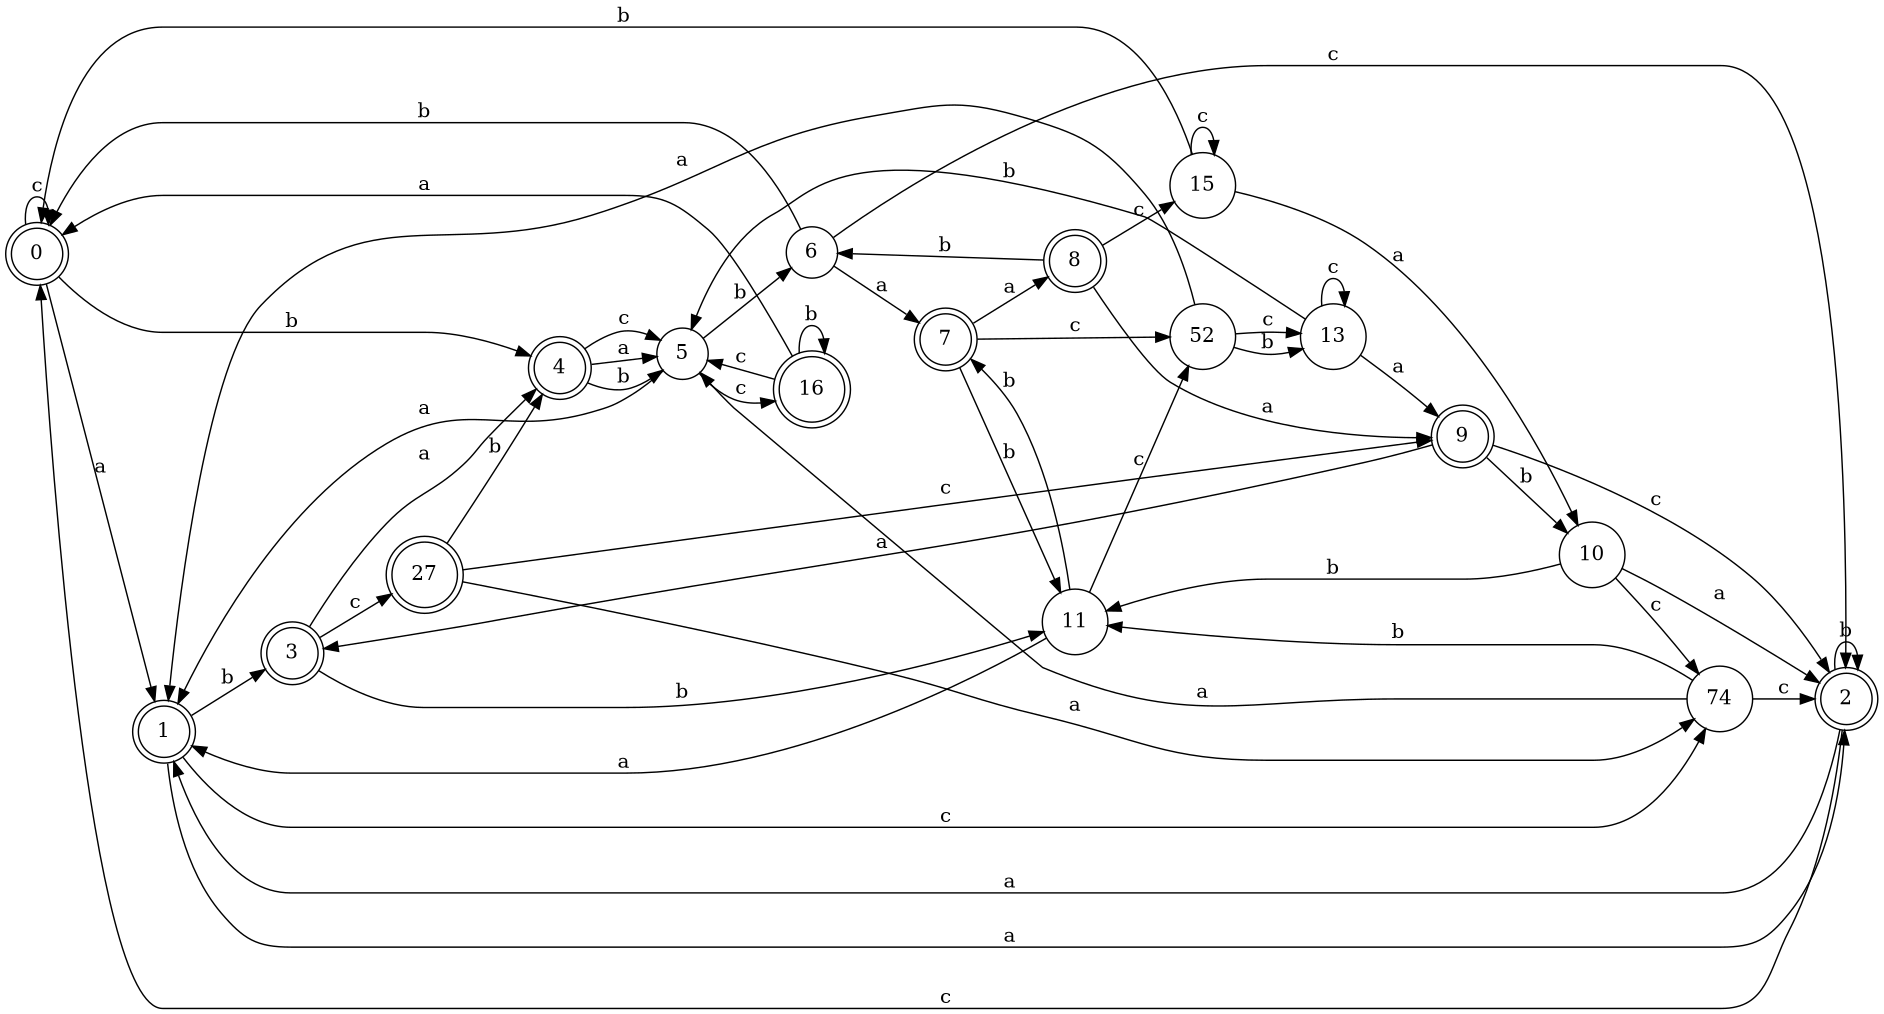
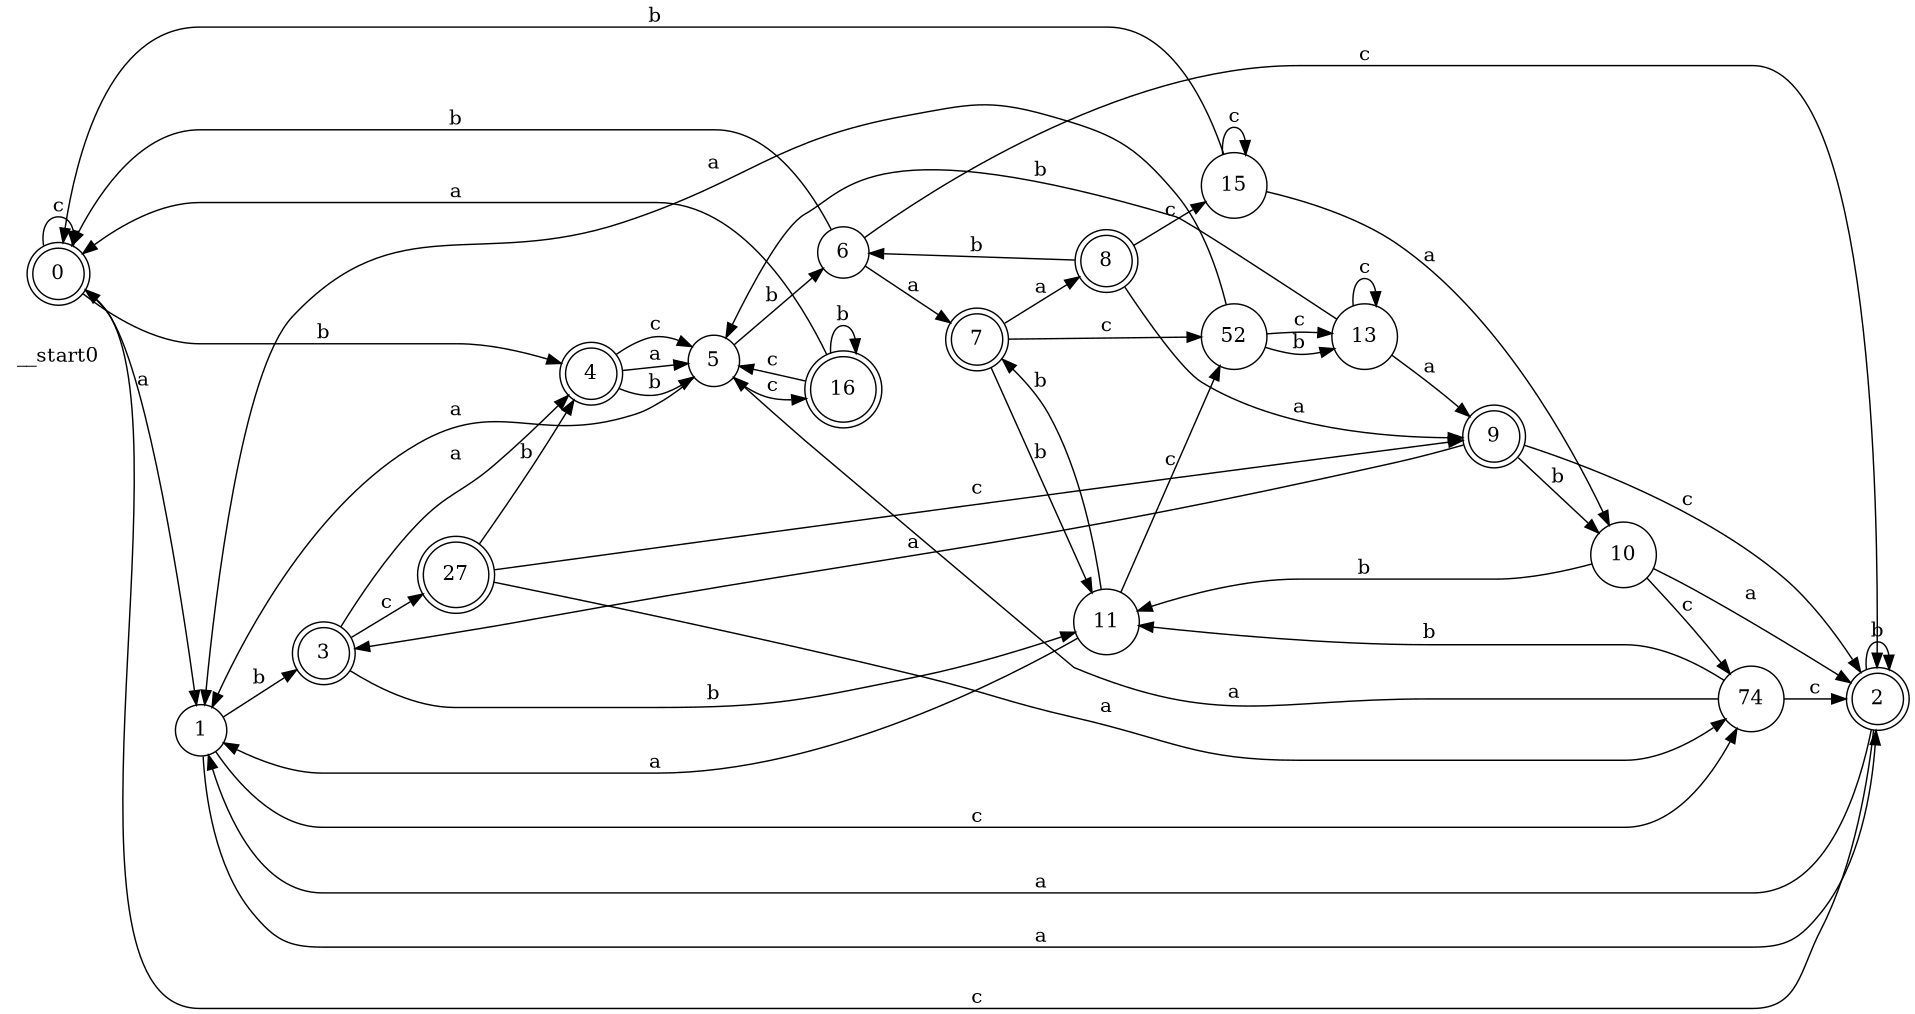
node "__start0": added
node "1": shape doublecircle -> circle
